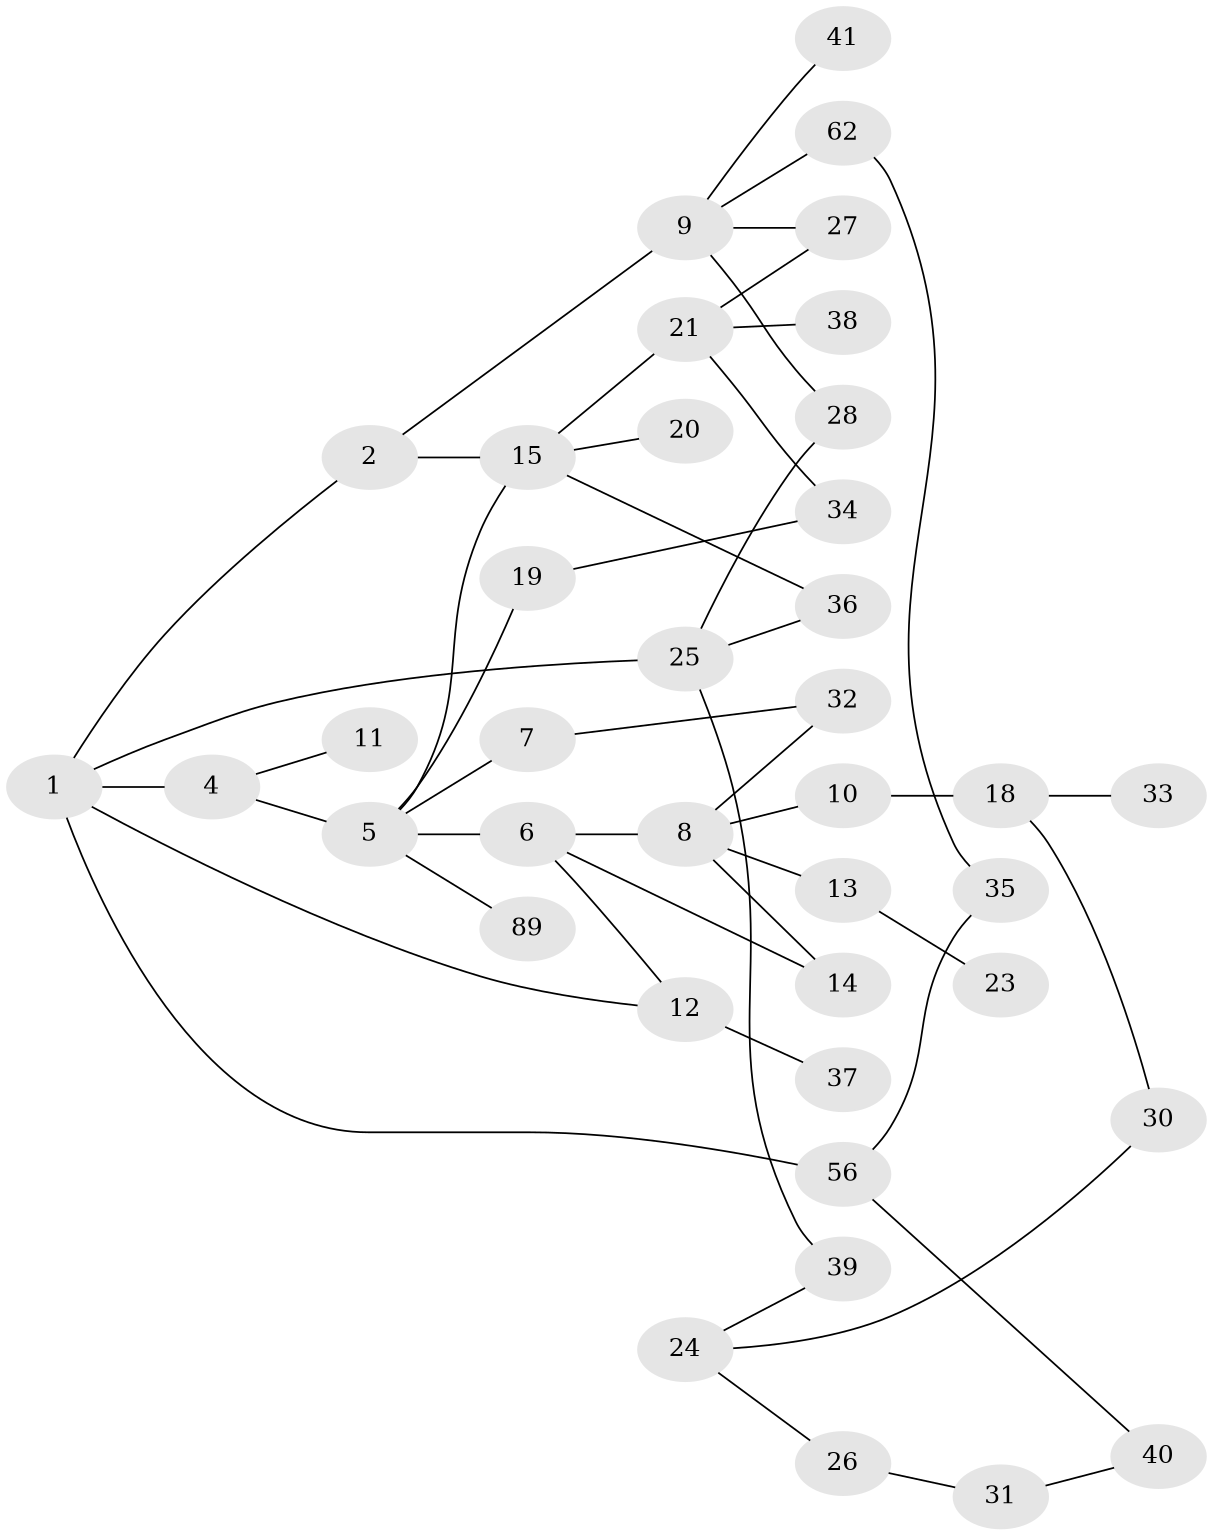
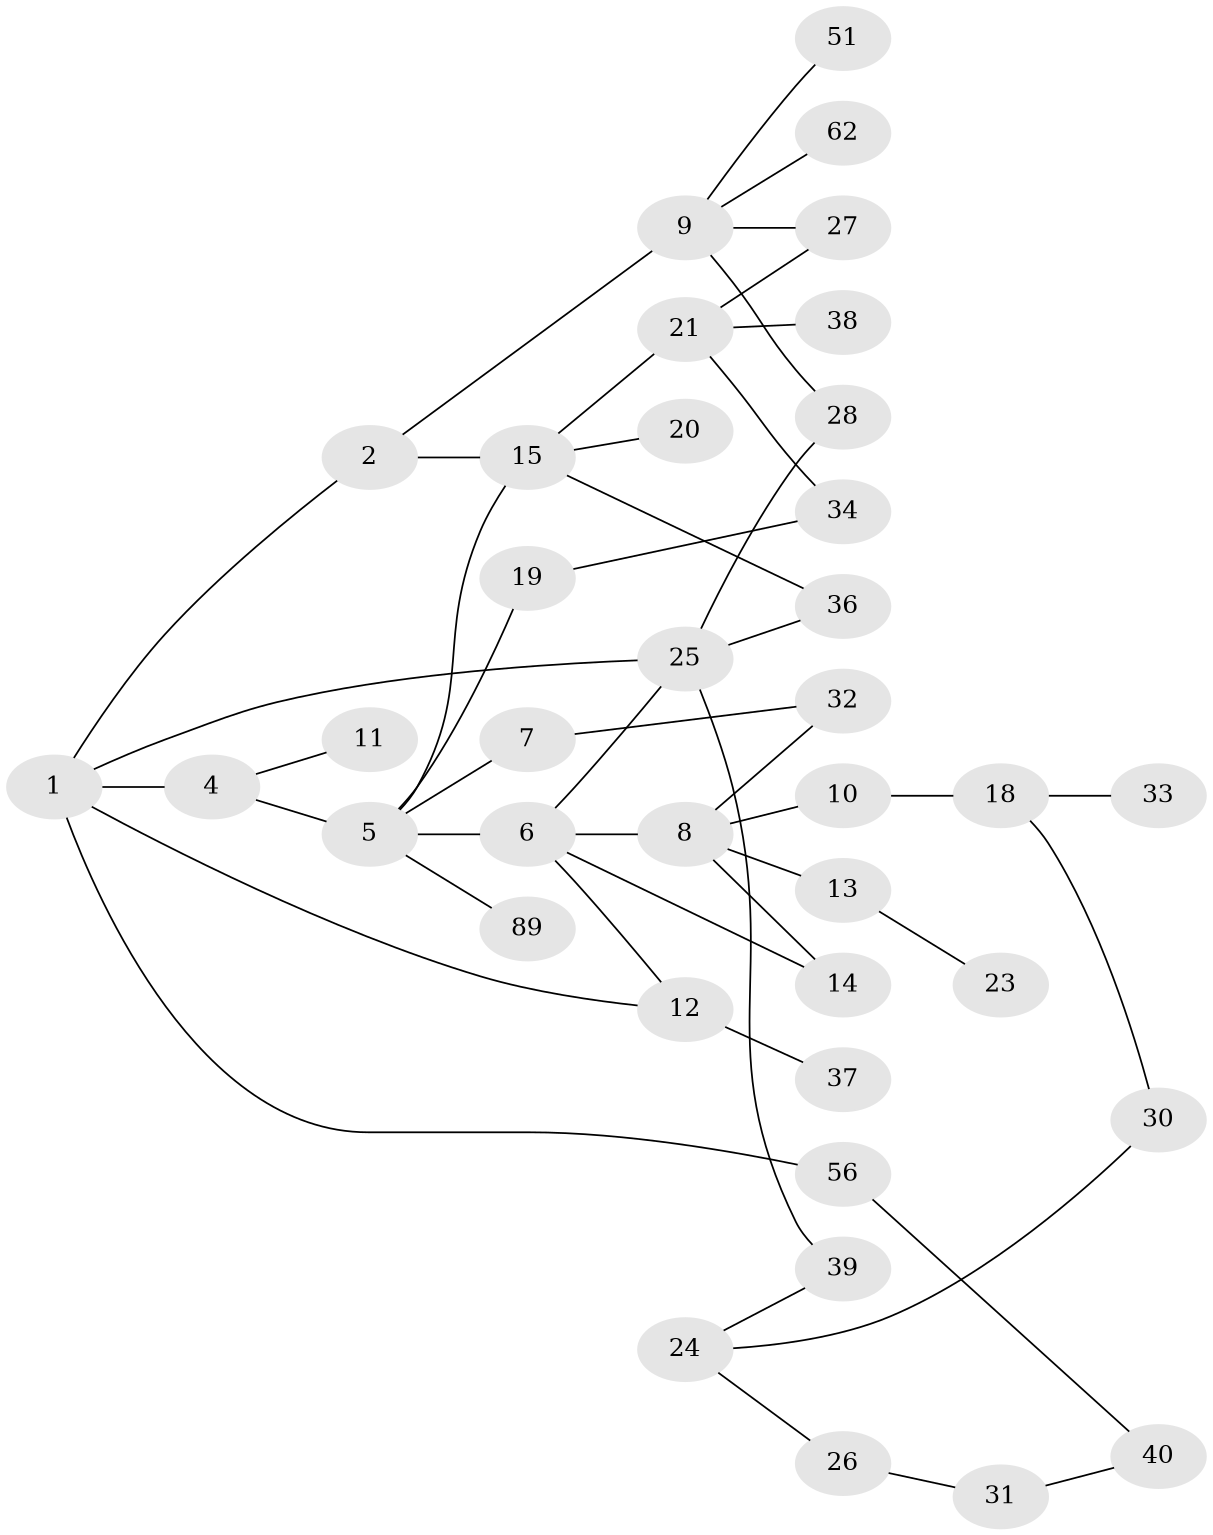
node "41": label "41" -> "51"
edge "25" -- "6": added
node "35": removed
